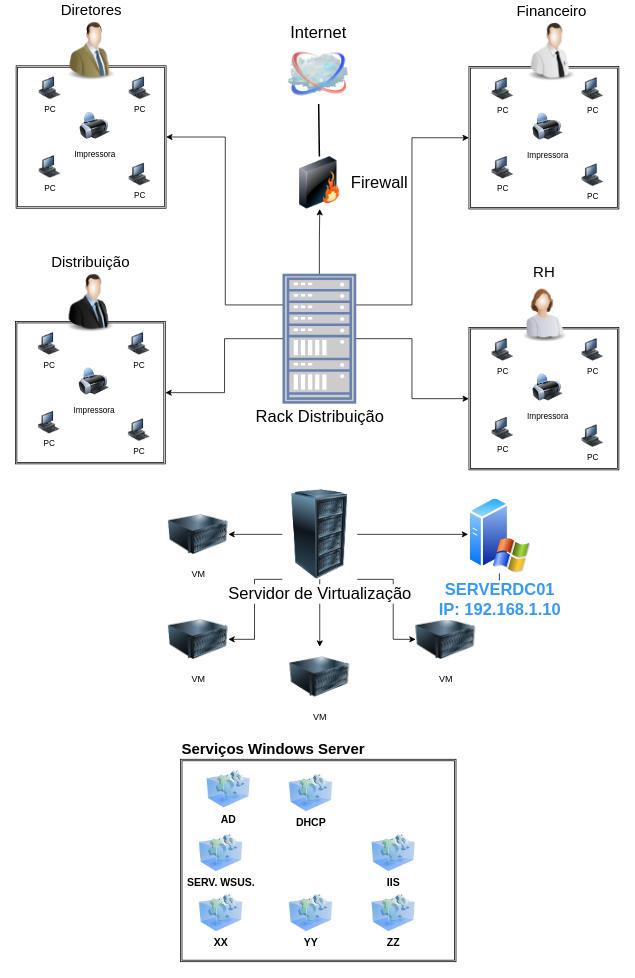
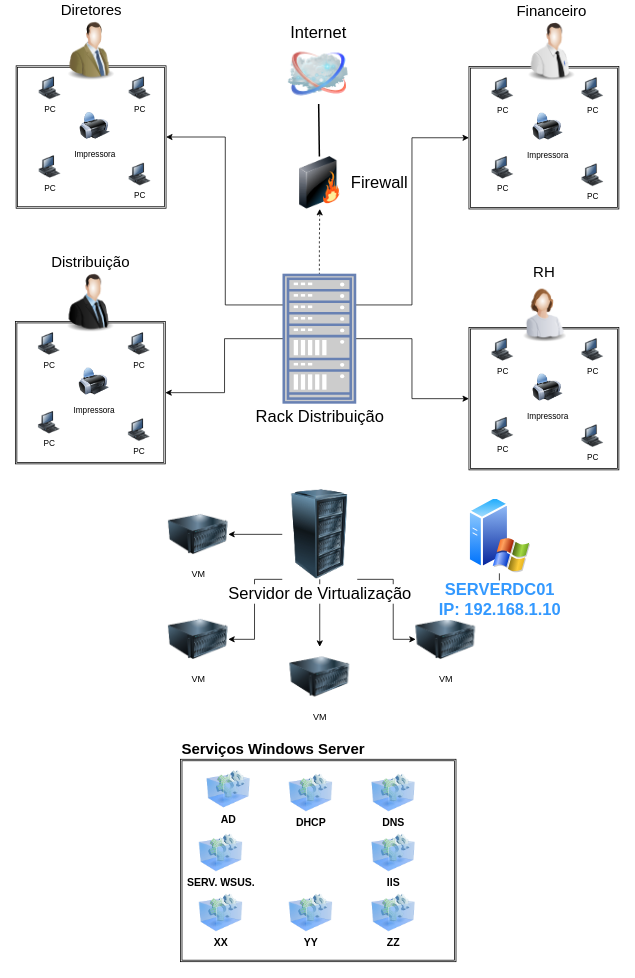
edge "Rack Distribuição" -> "Firewall": style solid -> dashed
edge "Servidor de Virtualização" -> "SERVERDC01 IP: 192.168.1.10": removed
node "DNS": added
